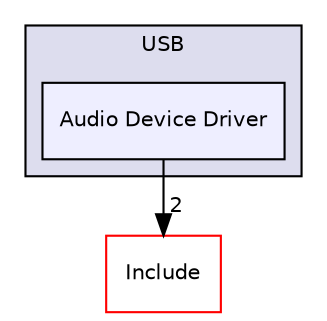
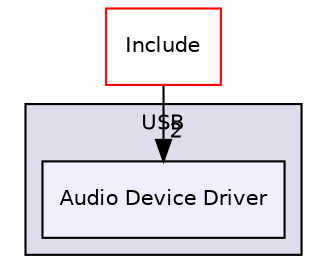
edge "Audio Device Driver" -> "Include": reversed
